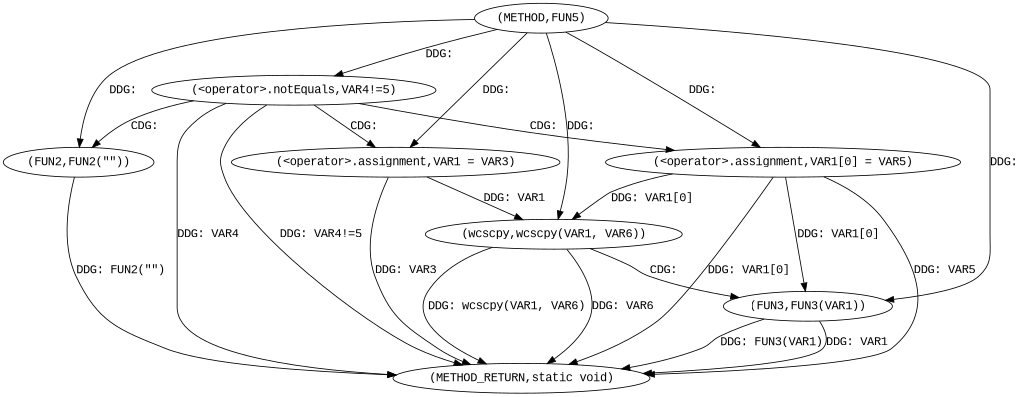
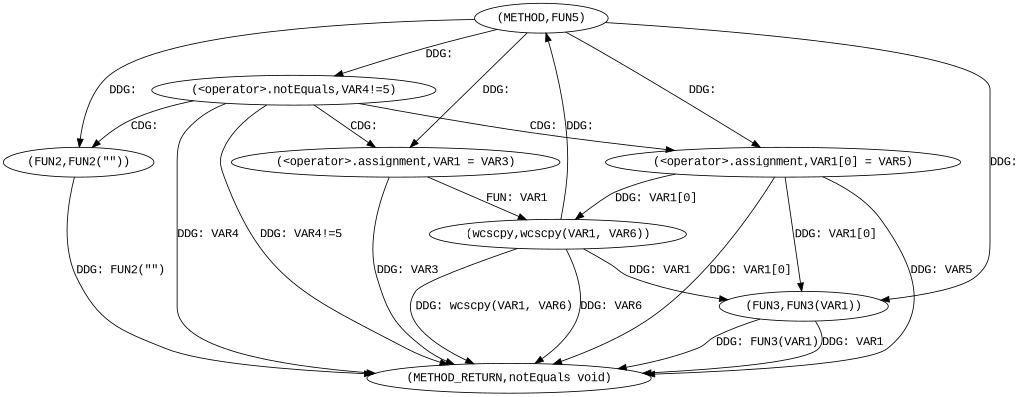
edge "(METHOD,FUN5)" -> "(wcscpy,wcscpy(VAR1, VAR6))": reversed
edge "(<operator>.assignment,VAR1 = VAR3)" -> "(wcscpy,wcscpy(VAR1, VAR6))": label "DDG: VAR1" -> "FUN: VAR1"
edge "(wcscpy,wcscpy(VAR1, VAR6))" -> "(FUN3,FUN3(VAR1))": label "CDG: " -> "DDG: VAR1"
node "(METHOD_RETURN,static void)": label "(METHOD_RETURN,static void)" -> "(METHOD_RETURN,notEquals void)"
